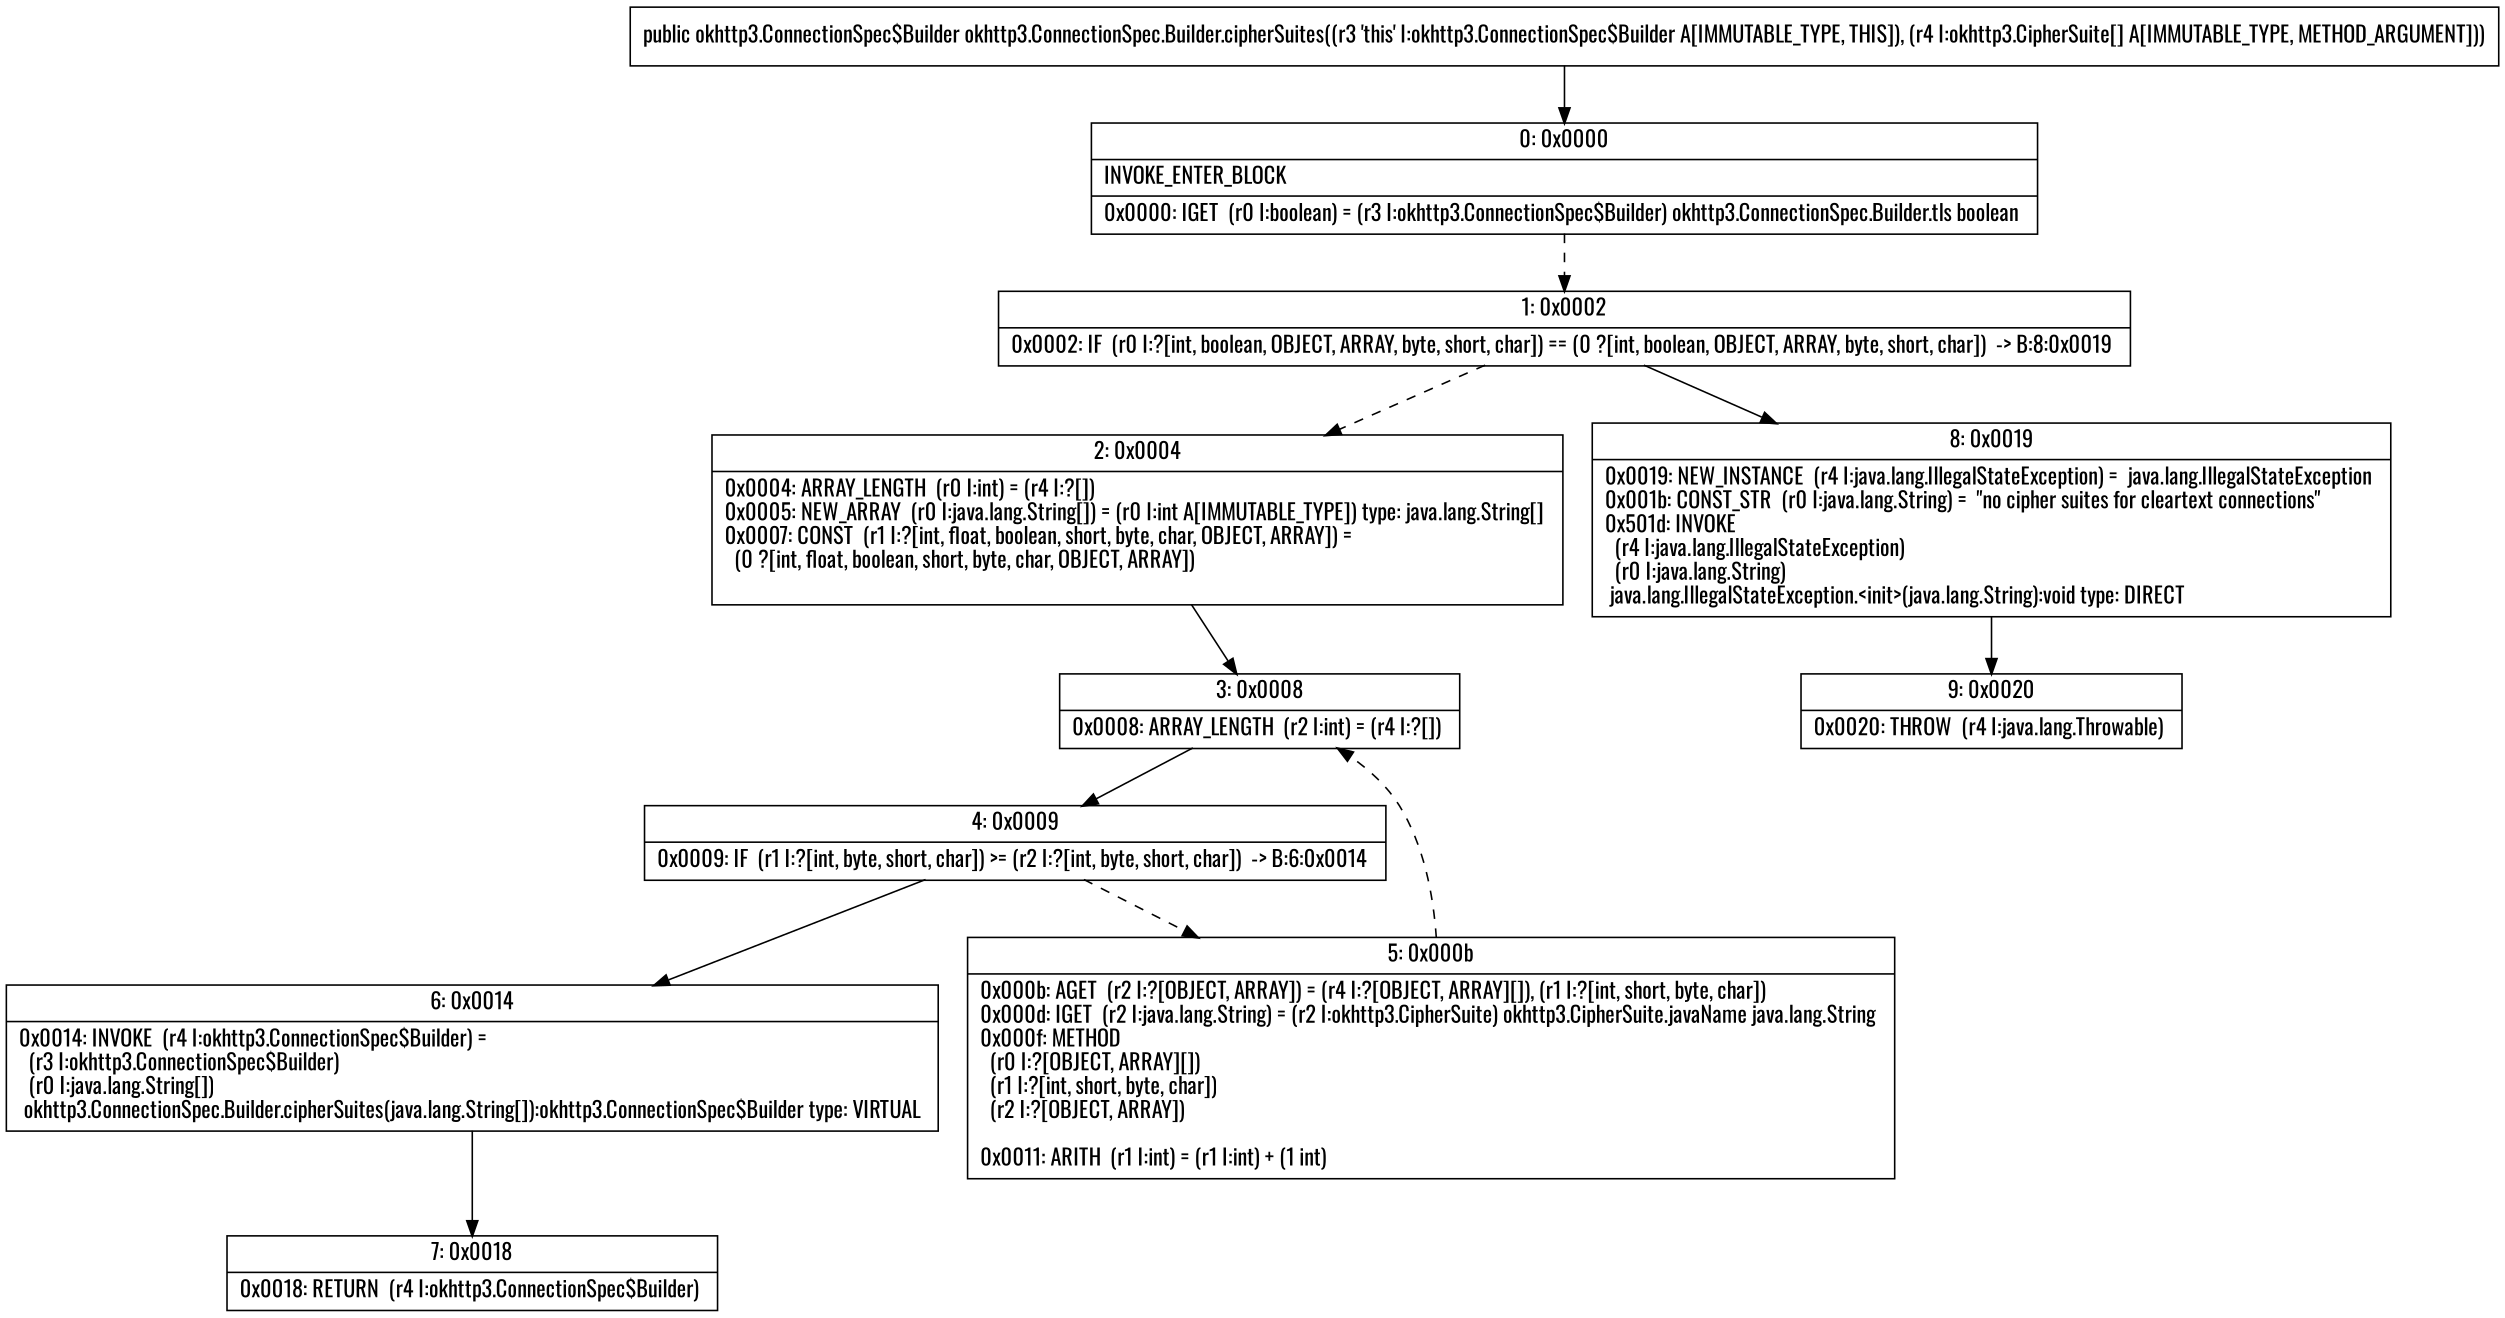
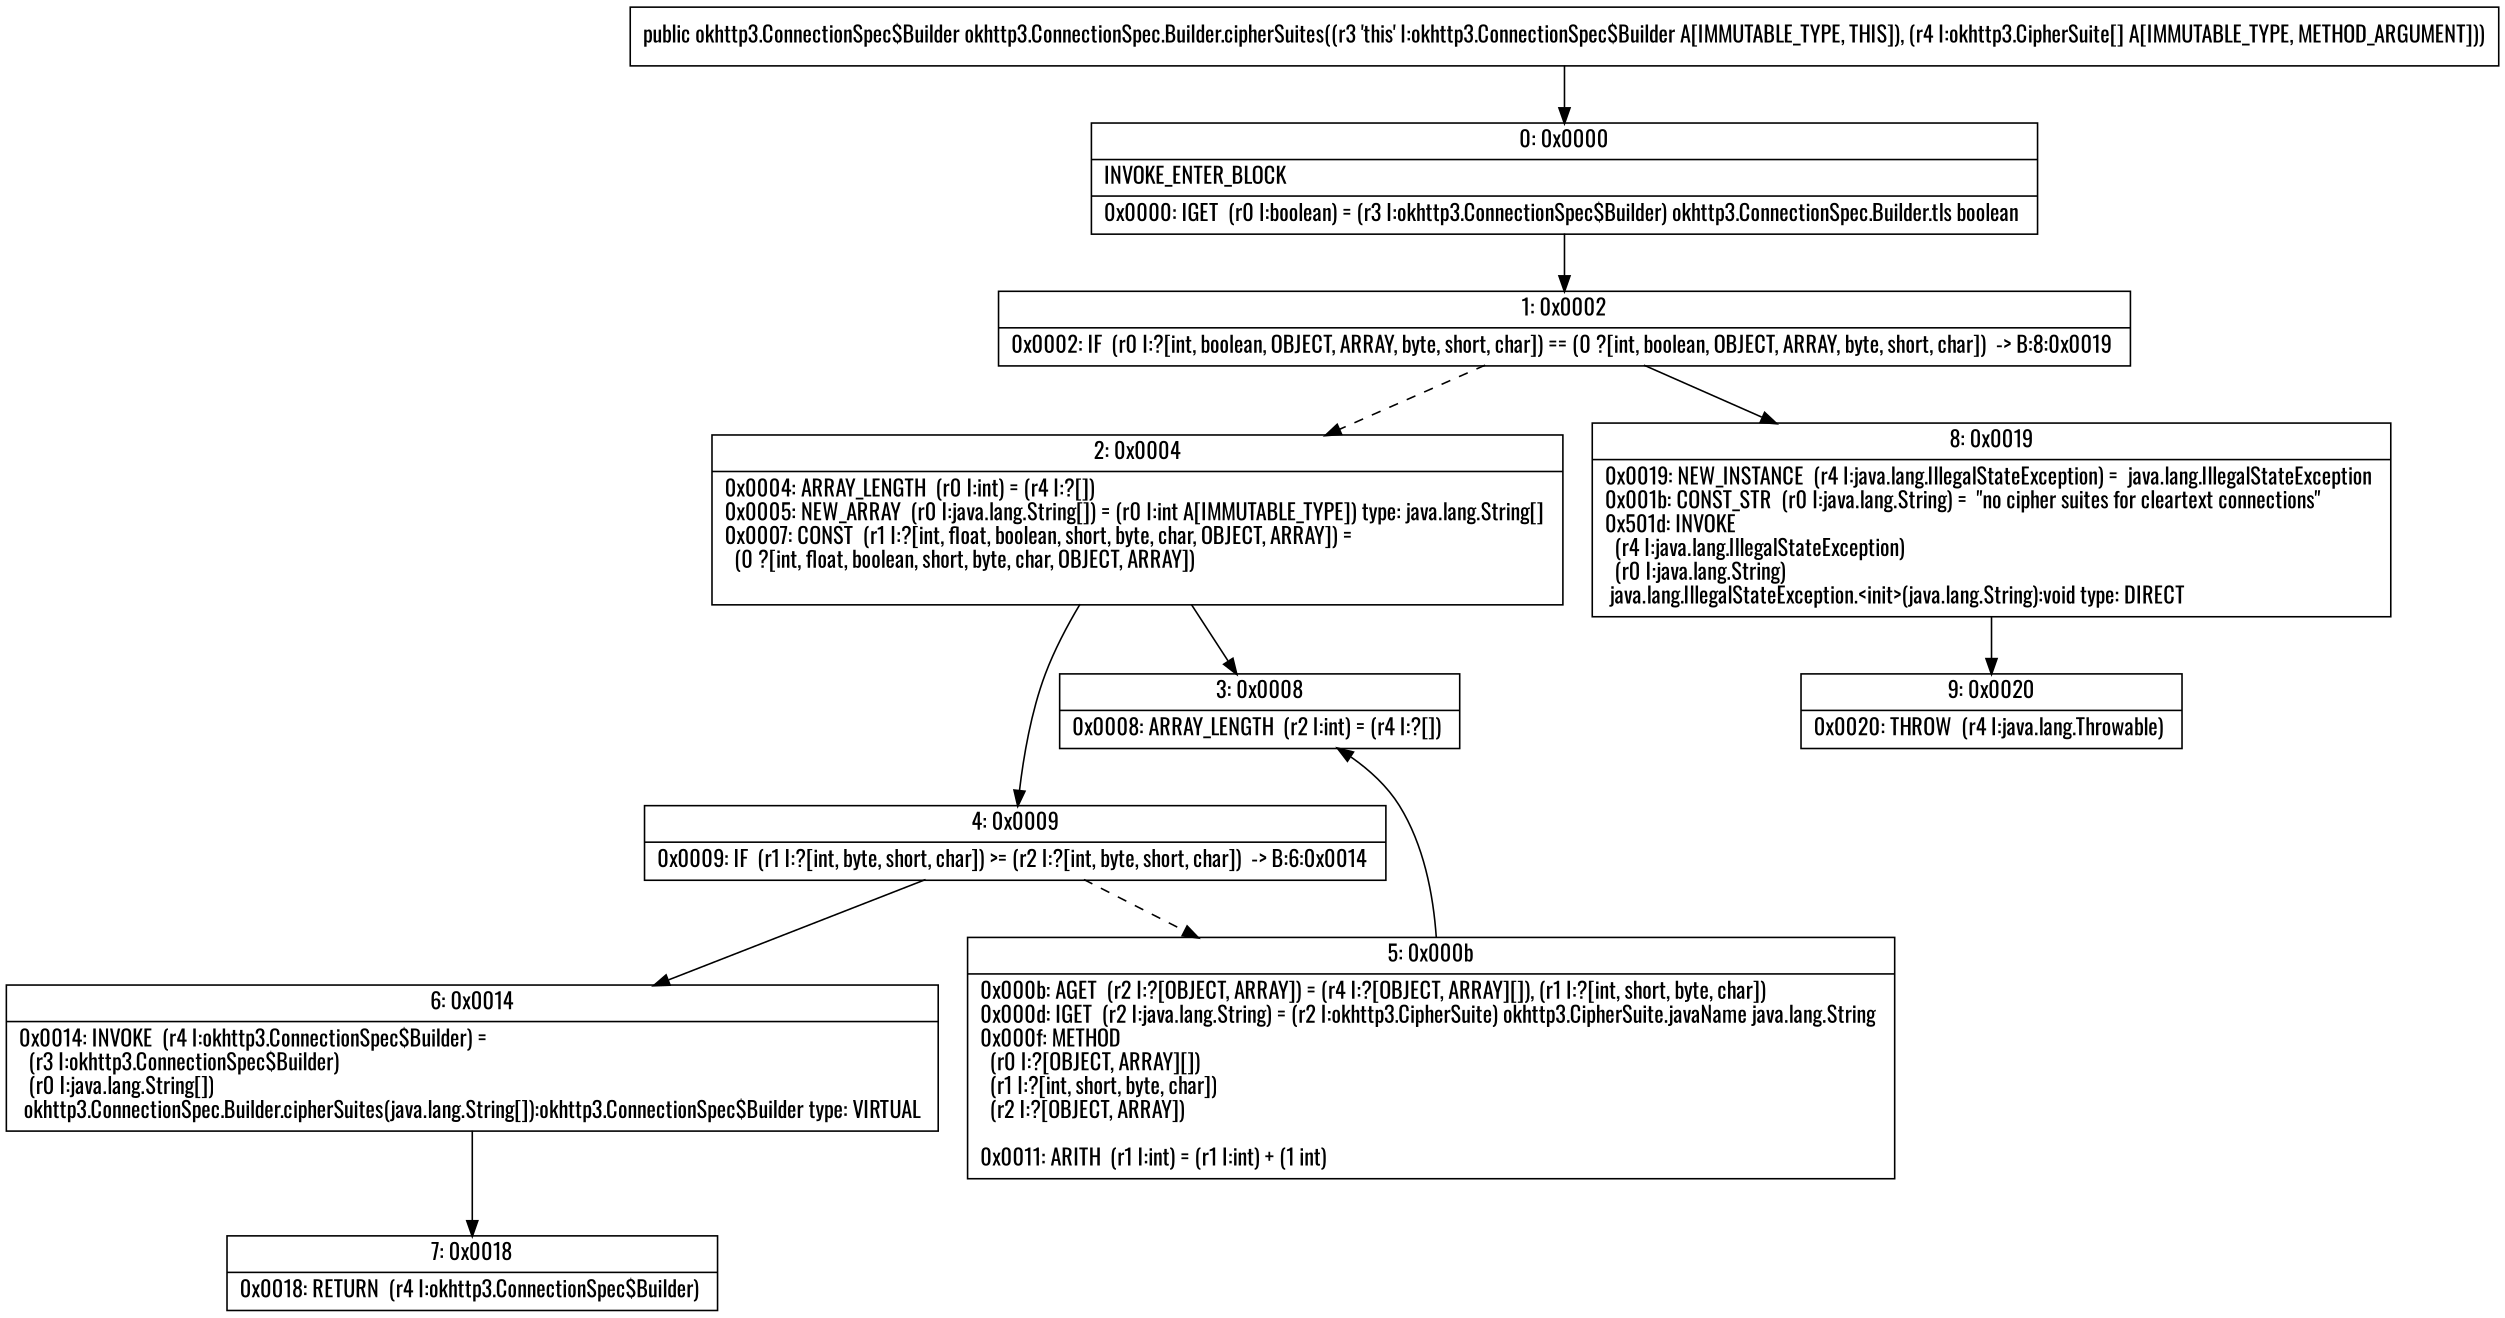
edge "0: 0x0000" -> "1: 0x0002": style dashed -> solid
edge "3: 0x0008" -> "4: 0x0009": now "2: 0x0004" -> "4: 0x0009"
edge "5: 0x000b" -> "3: 0x0008": style dashed -> solid
